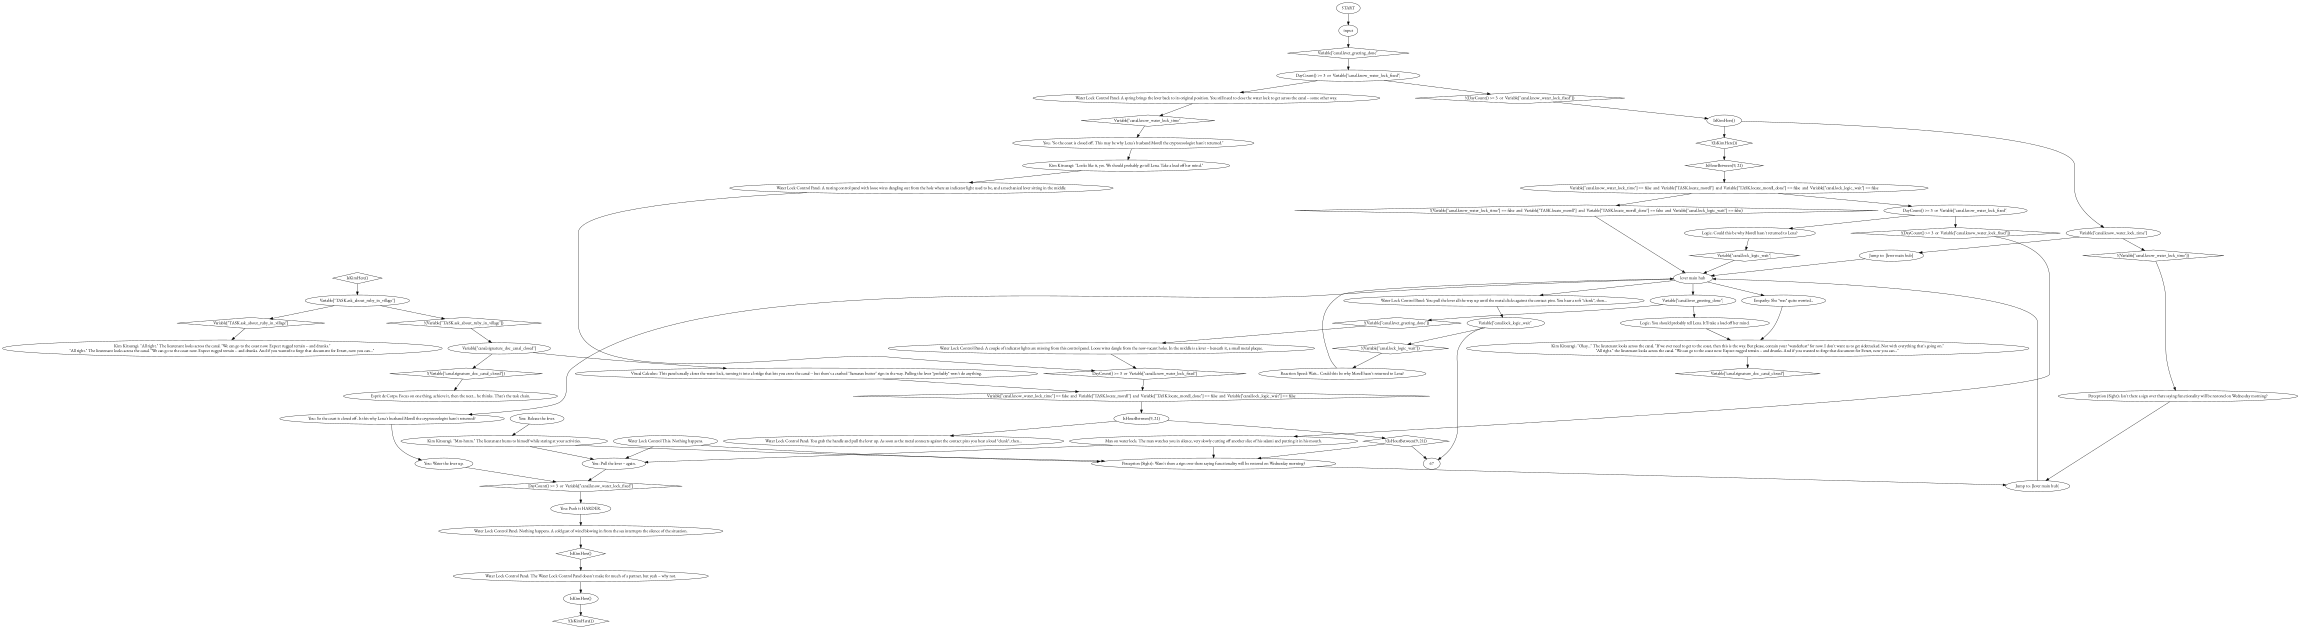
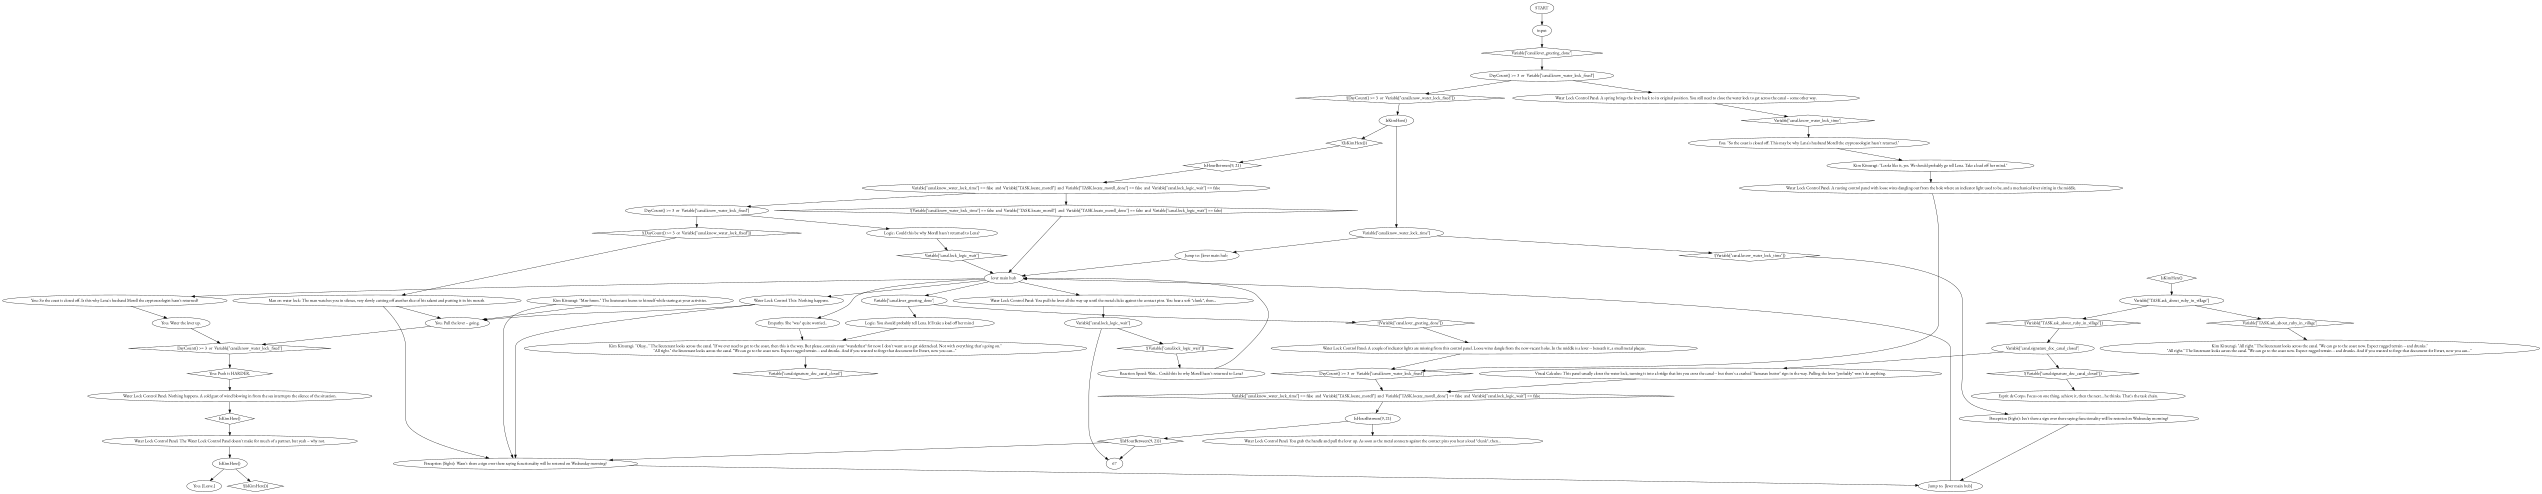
edge "lever main hub" -> "Water Lock Control This: Nothing happens.": added
node "You: Release the lever.": removed
node "You: Pull the lever -- again.": label "You: Pull the lever -- again." -> "You: Pull the lever -- going."
node "You: [Leave.]": added
node "You: Push it HARDER.": shape ellipse -> diamond
